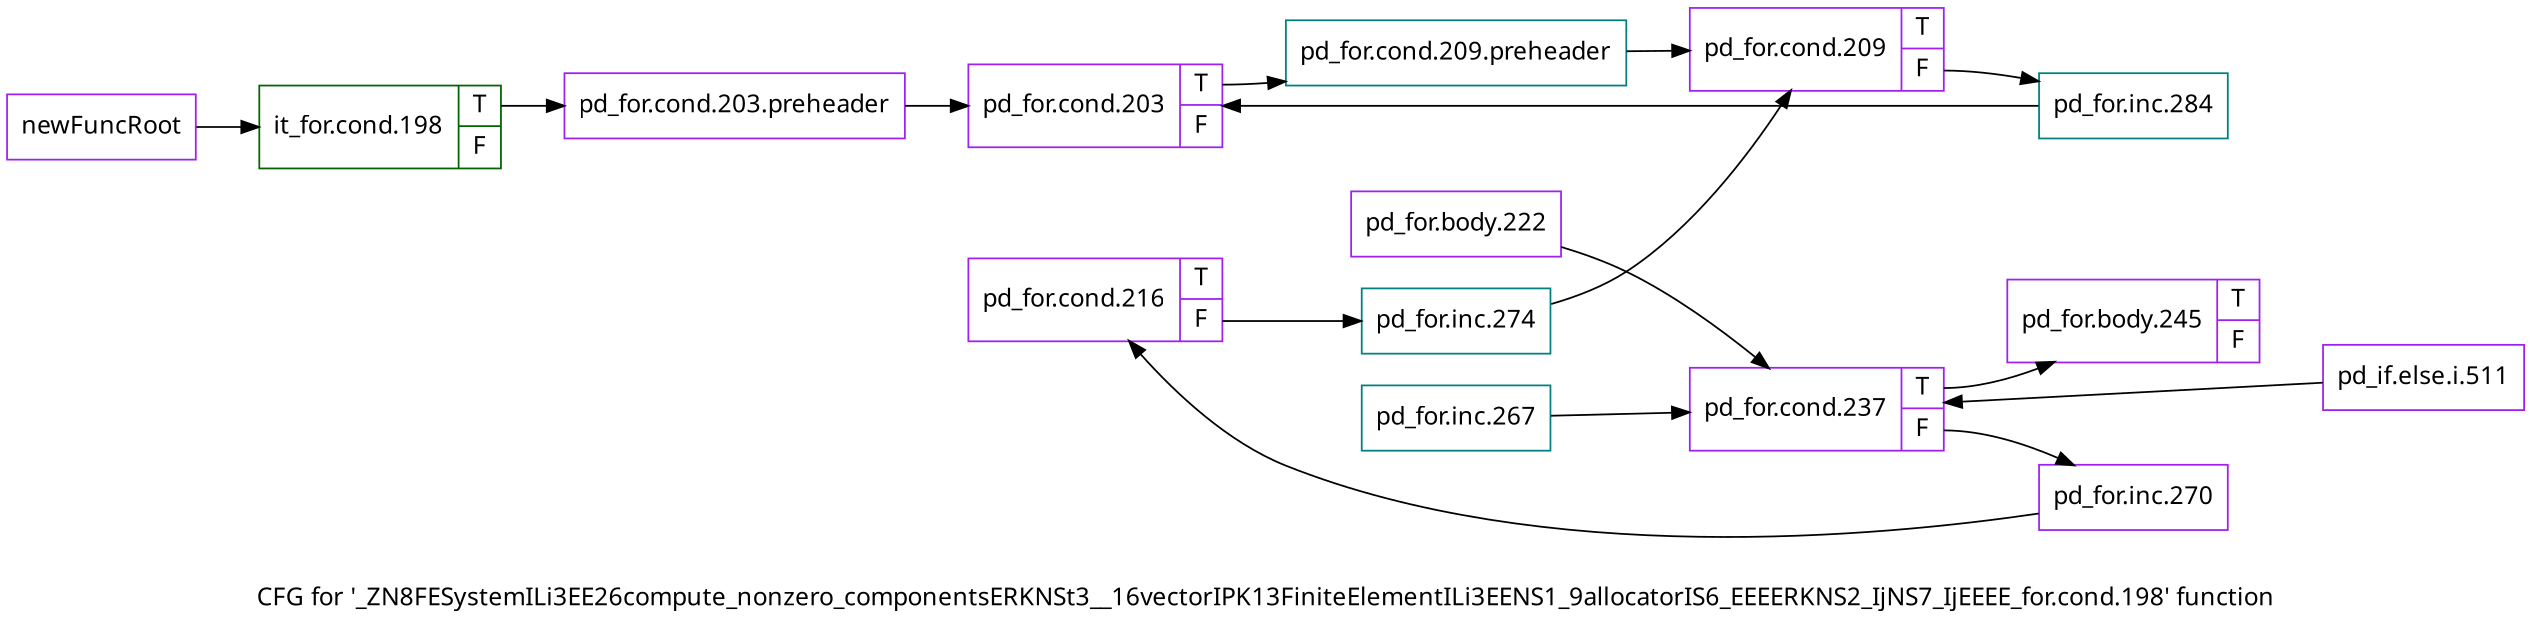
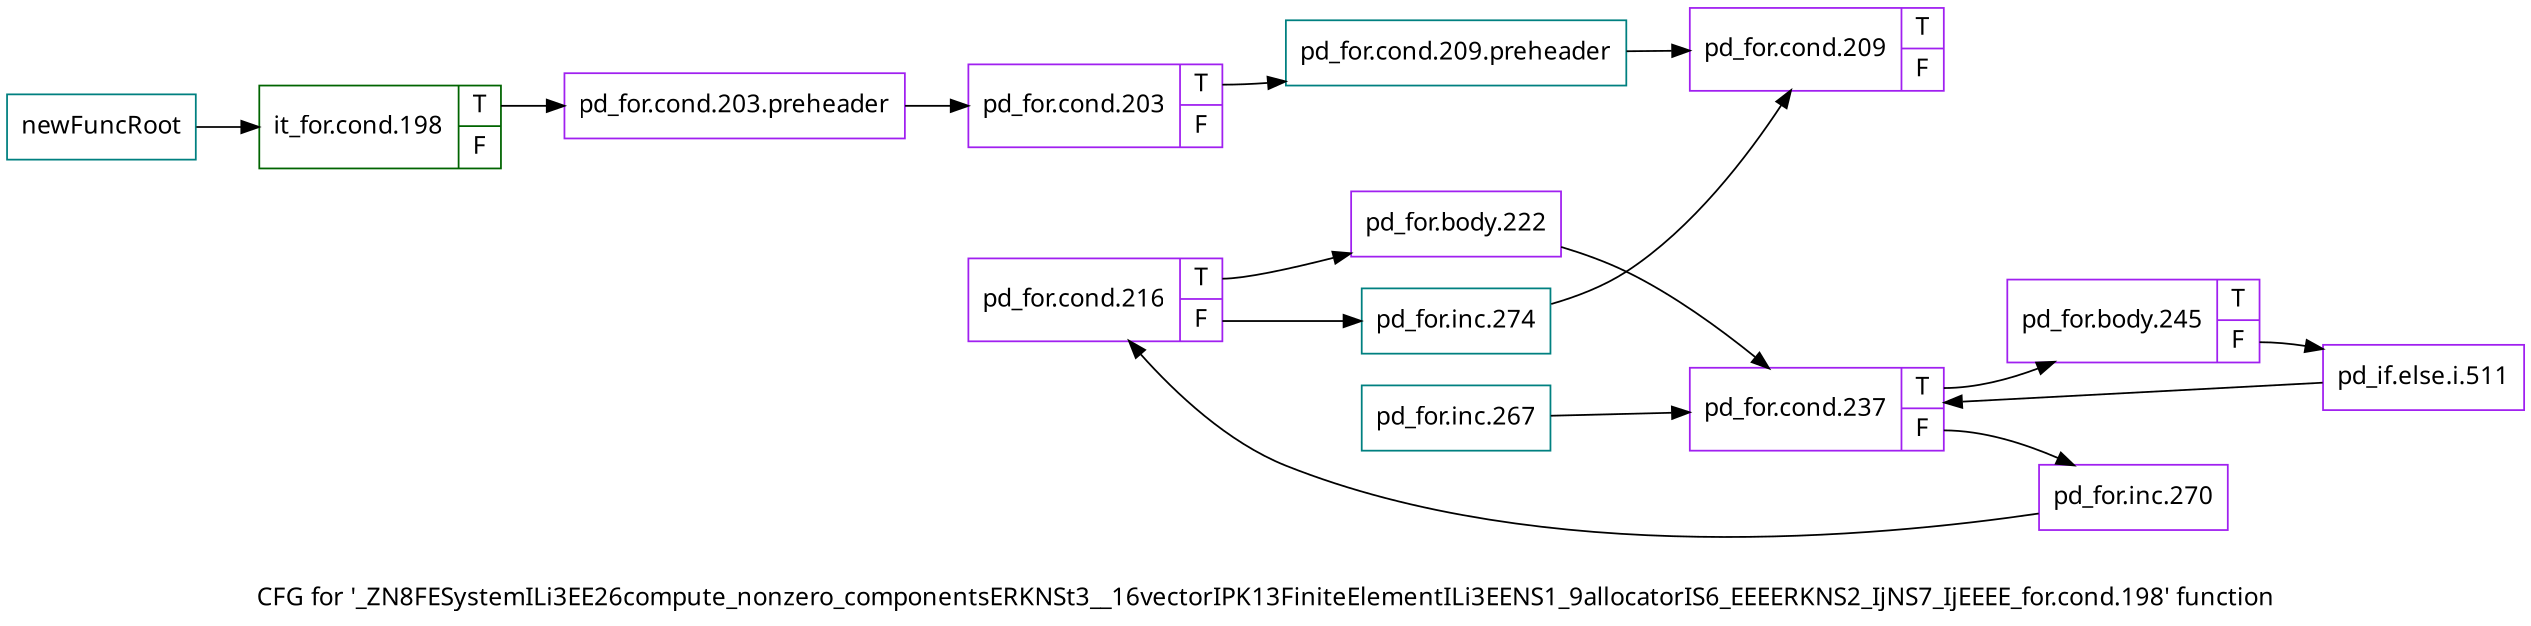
node "pd_for.inc.284": removed
node "newFuncRoot": color purple -> teal
edge "pd_for.cond.216" -> "pd_for.body.222": added
edge "pd_for.body.245" -> "pd_if.else.i.511": added
